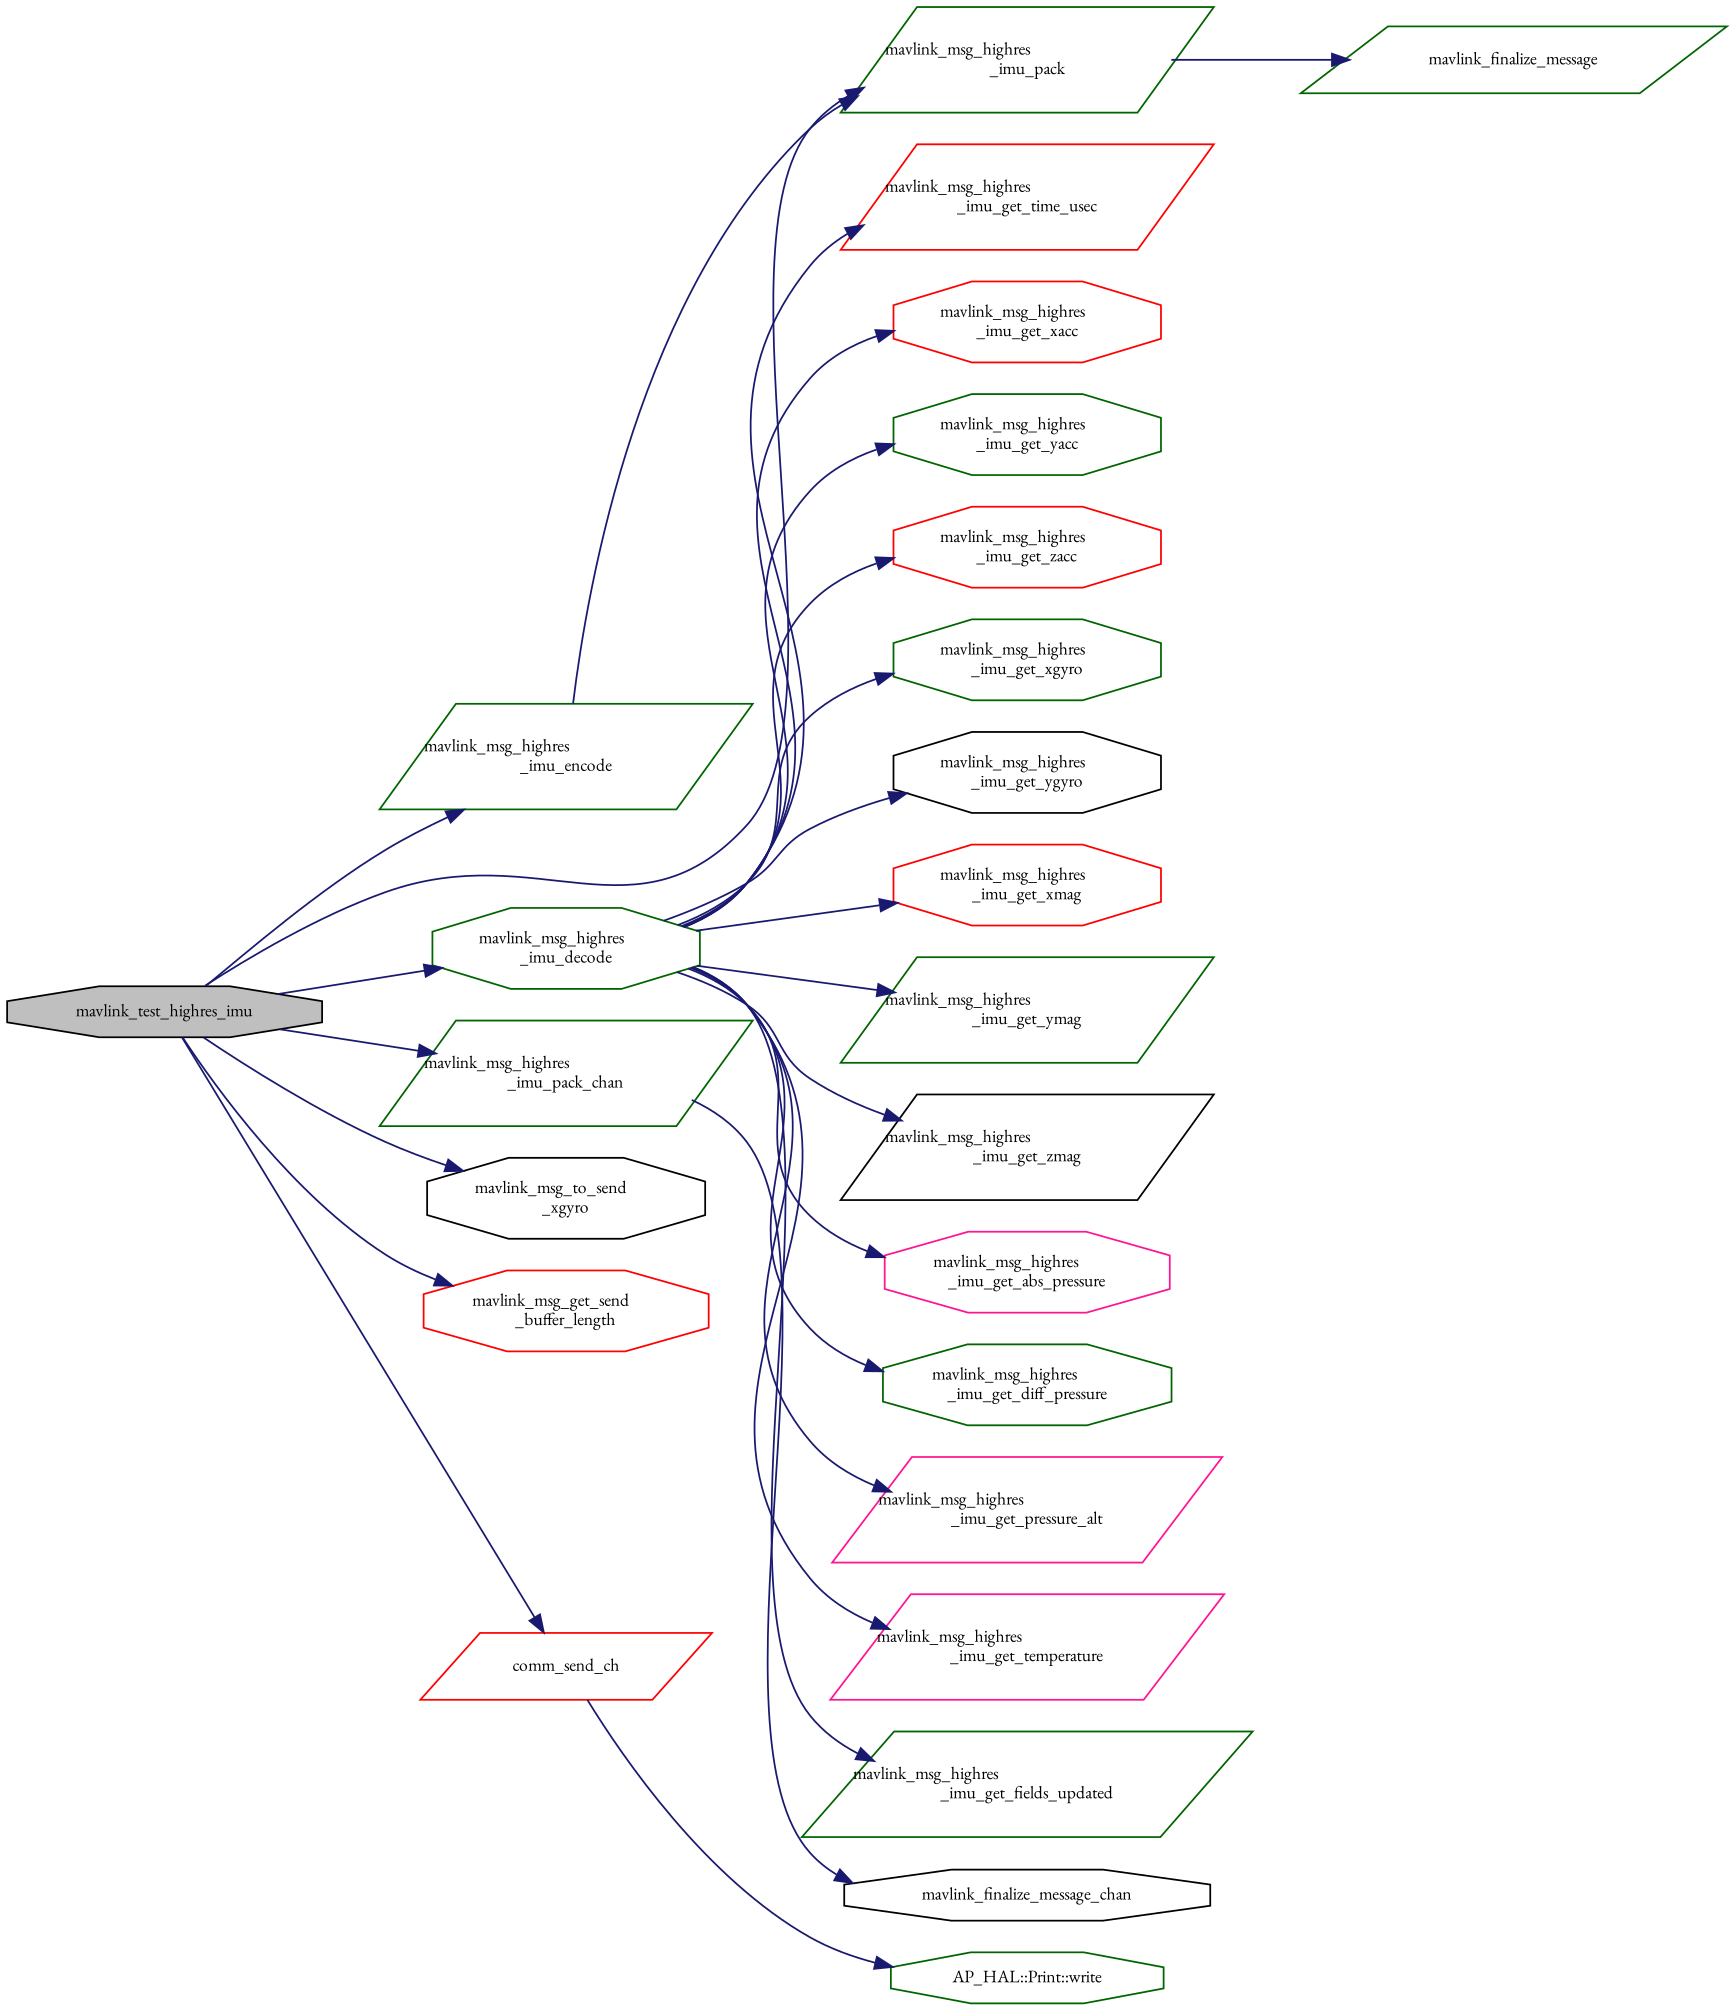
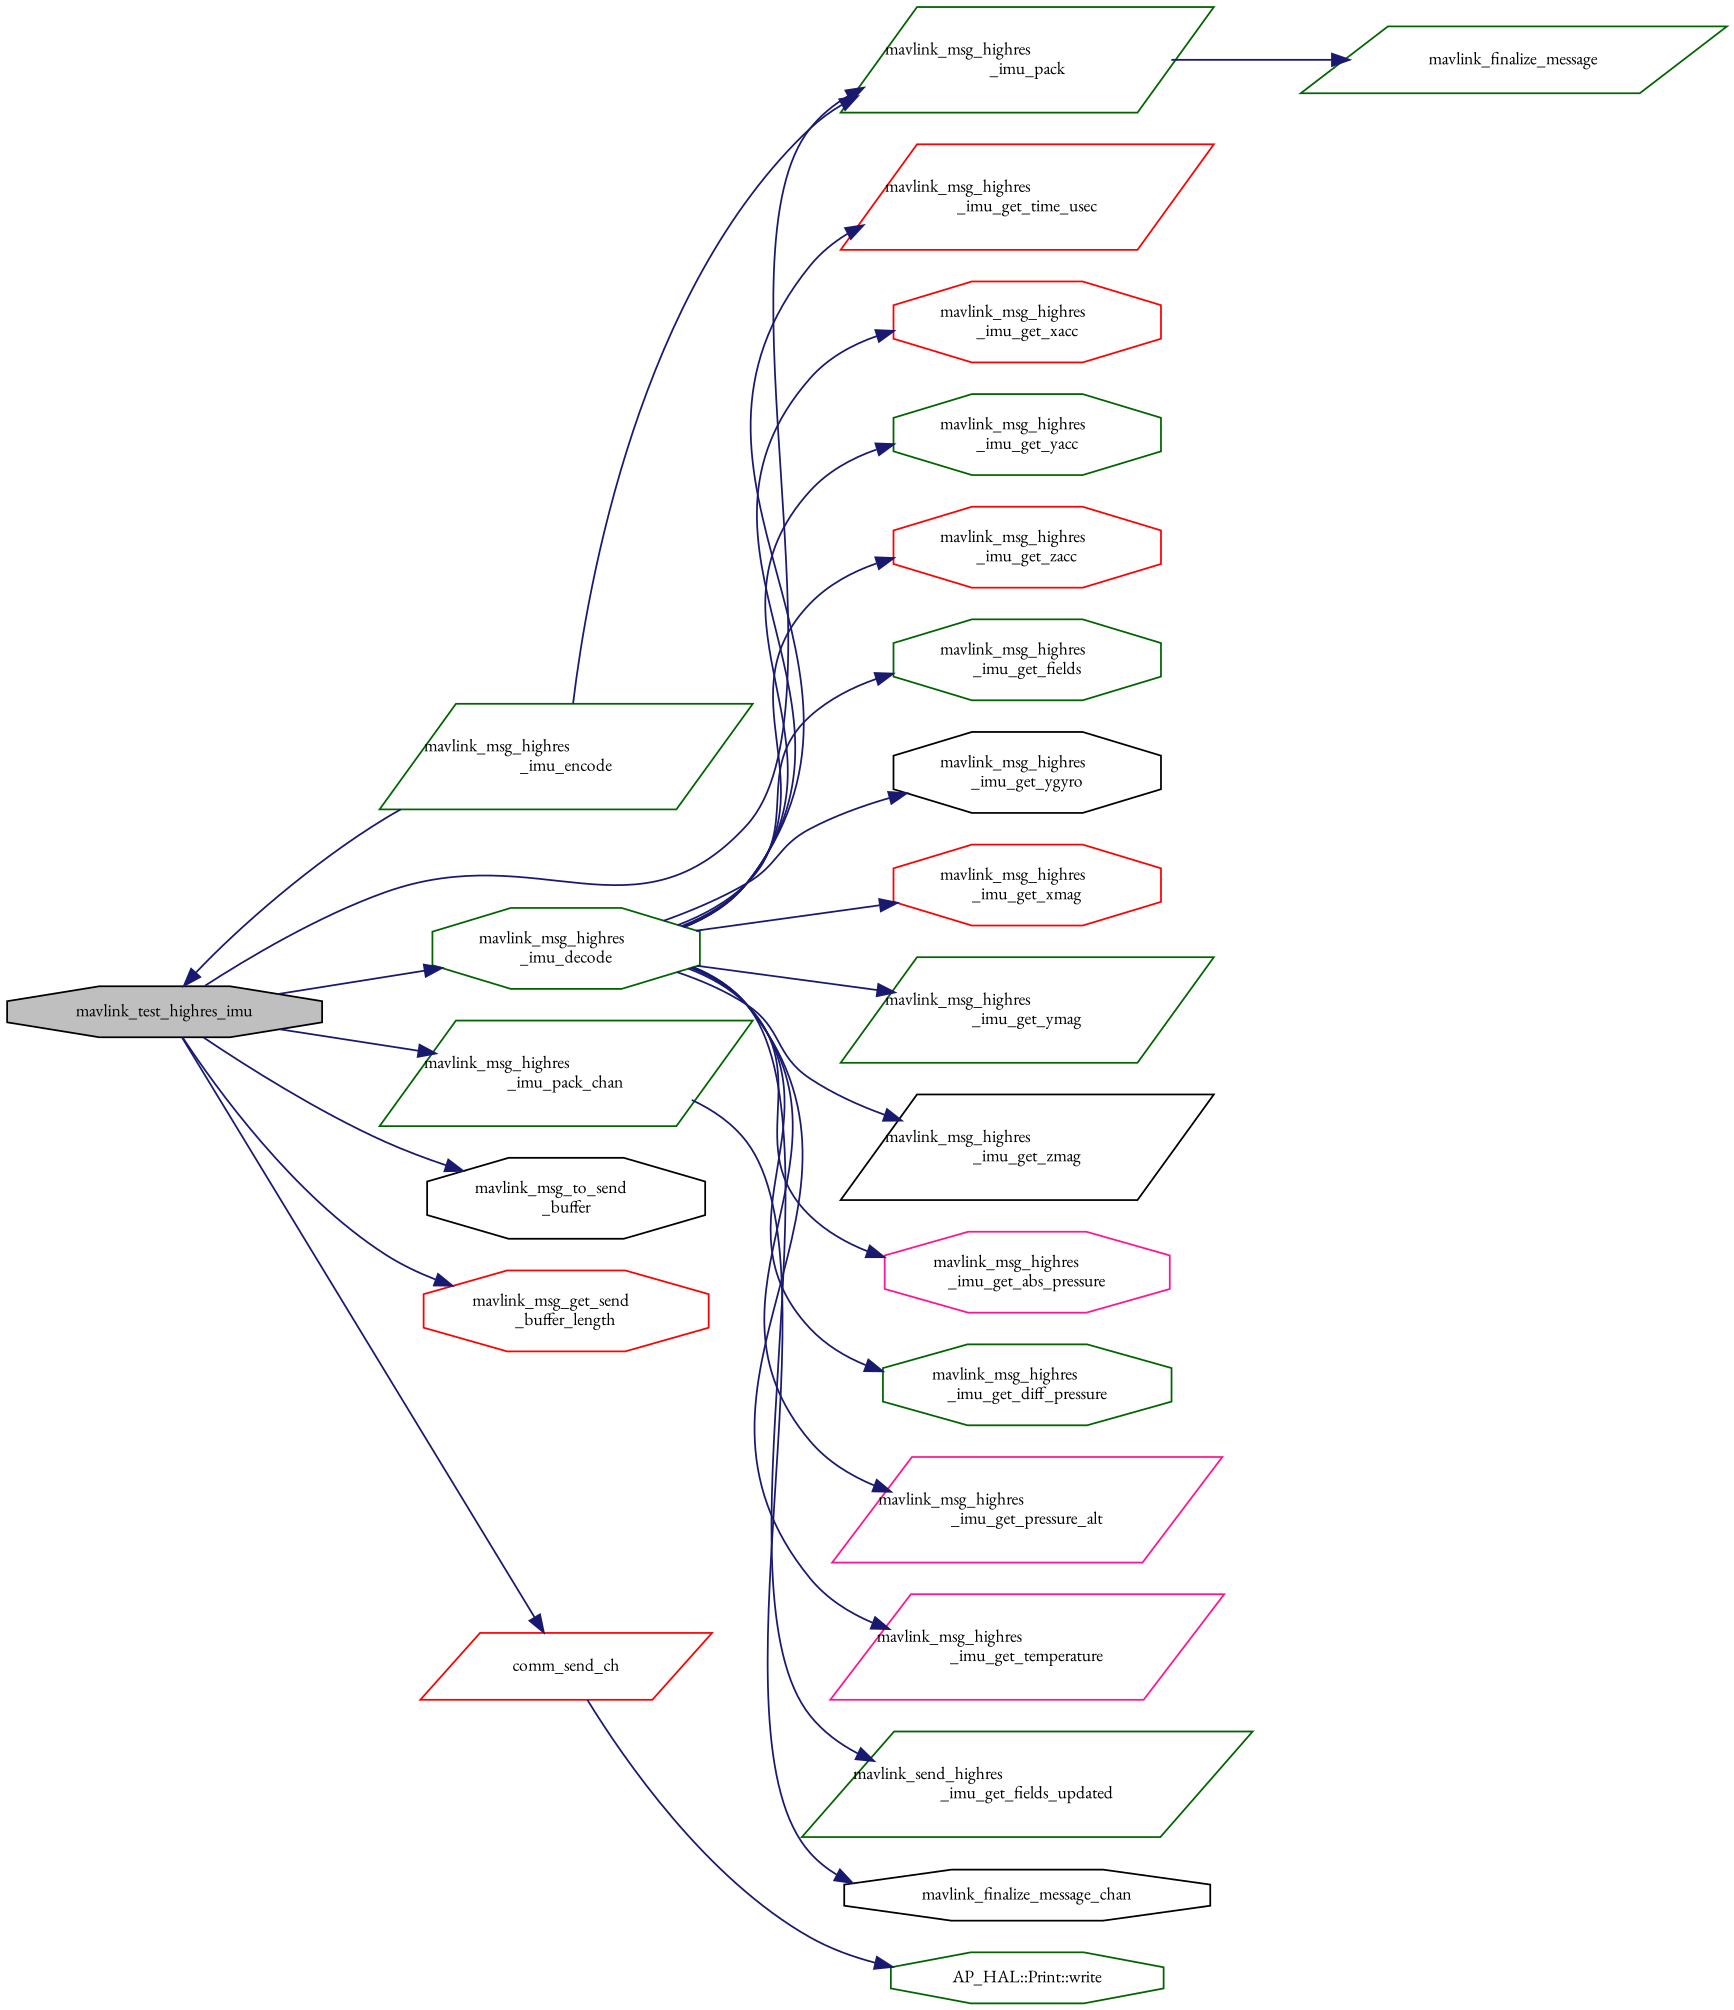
node "mavlink_msg_highres _imu_get_xgyro": label "mavlink_msg_highres _imu_get_xgyro" -> "mavlink_msg_highres _imu_get_fields"
edge "mavlink_test_highres_imu" -> "mavlink_msg_highres _imu_encode": reversed
node "mavlink_msg_to_send _xgyro": label "mavlink_msg_to_send _xgyro" -> "mavlink_msg_to_send _buffer"
node "mavlink_msg_highres _imu_get_fields_updated": label "mavlink_msg_highres _imu_get_fields_updated" -> "mavlink_send_highres _imu_get_fields_updated"
